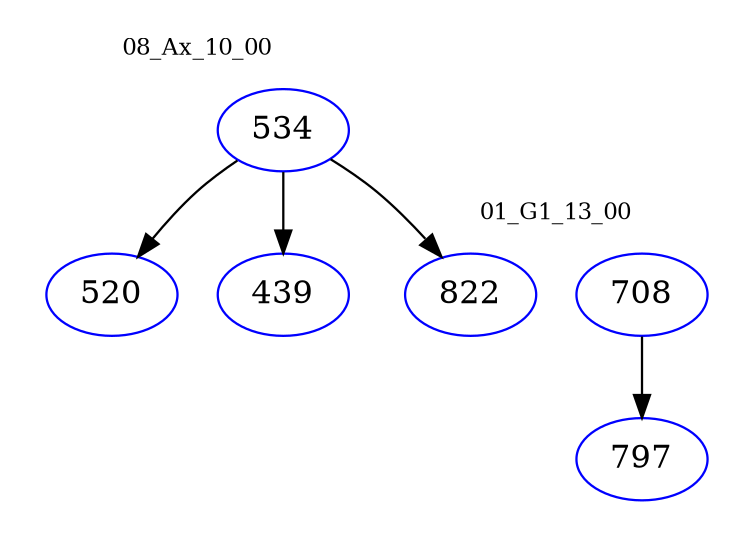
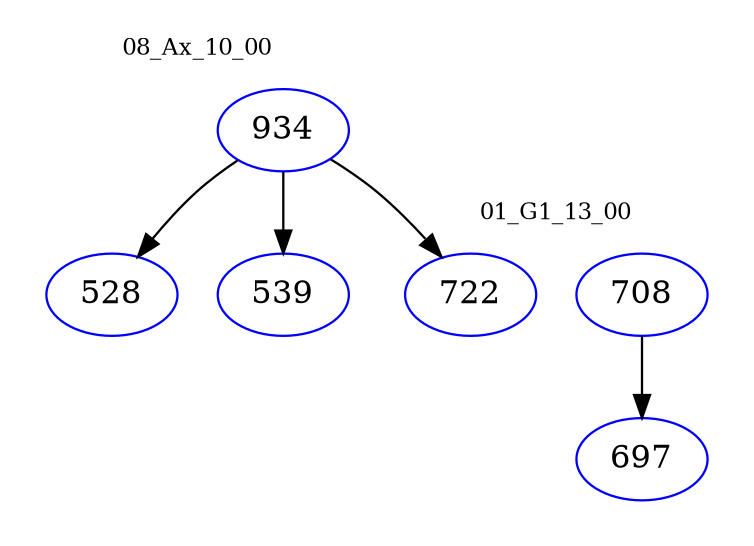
node "534": label "534" -> "934"
node "520": label "520" -> "528"
node "439": label "439" -> "539"
node "822": label "822" -> "722"
node "797": label "797" -> "697"
